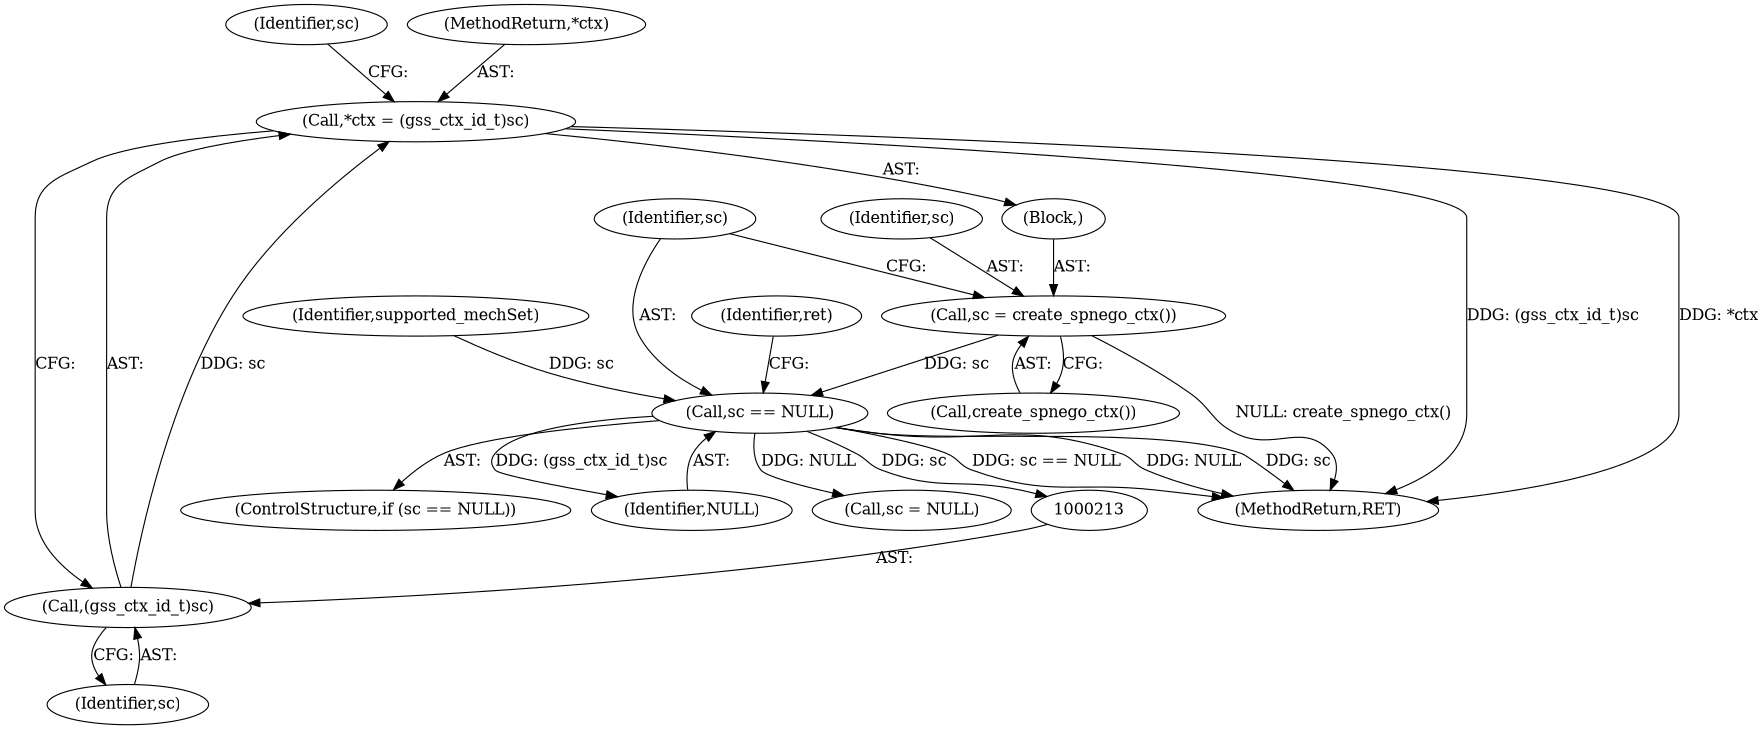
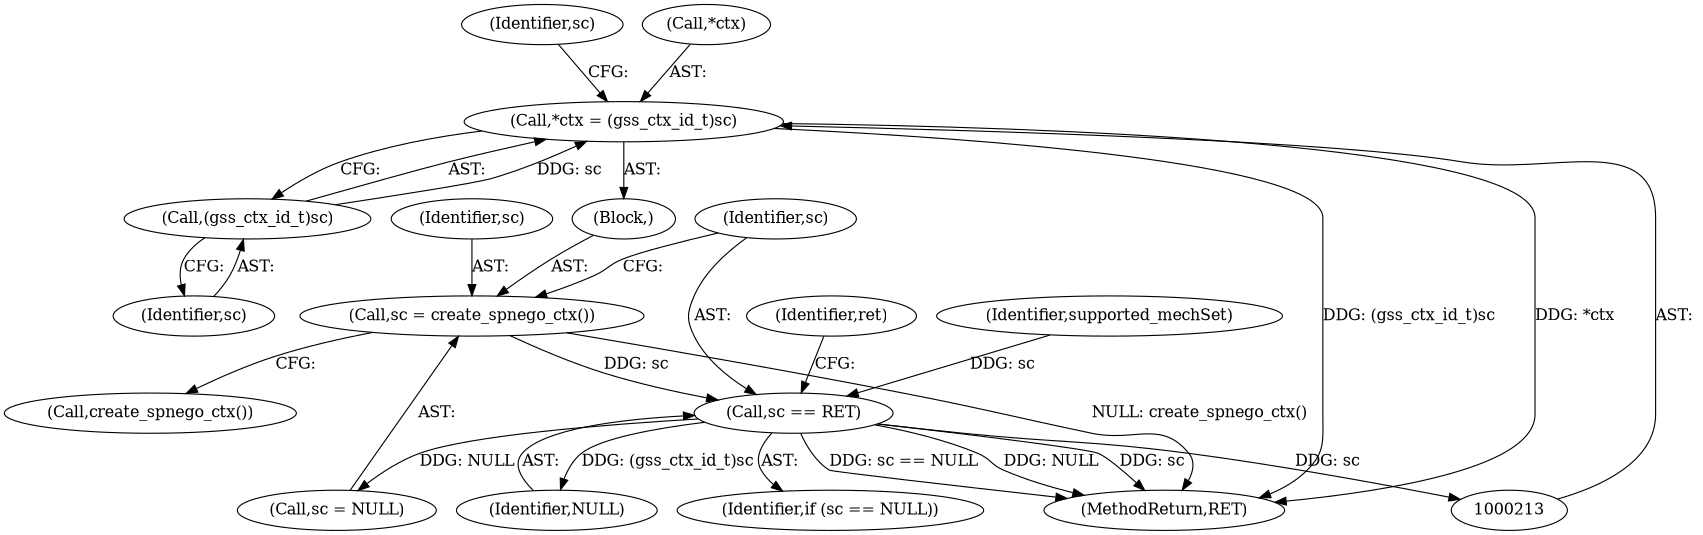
node "(MethodReturn,*ctx)": label "(MethodReturn,*ctx)" -> "(Call,*ctx)"
edge "(Call,create_spnego_ctx())" -> "(Call,sc = create_spnego_ctx())": now "(Call,sc = NULL)" -> "(Call,sc = create_spnego_ctx())"
node "(Call,sc == NULL)": label "(Call,sc == NULL)" -> "(Call,sc == RET)"
node "(ControlStructure,if (sc == NULL))": label "(ControlStructure,if (sc == NULL))" -> "(Identifier,if (sc == NULL))"
edge "1000213" -> "(Call,(gss_ctx_id_t)sc)": now "1000213" -> "(Call,*ctx = (gss_ctx_id_t)sc)"
